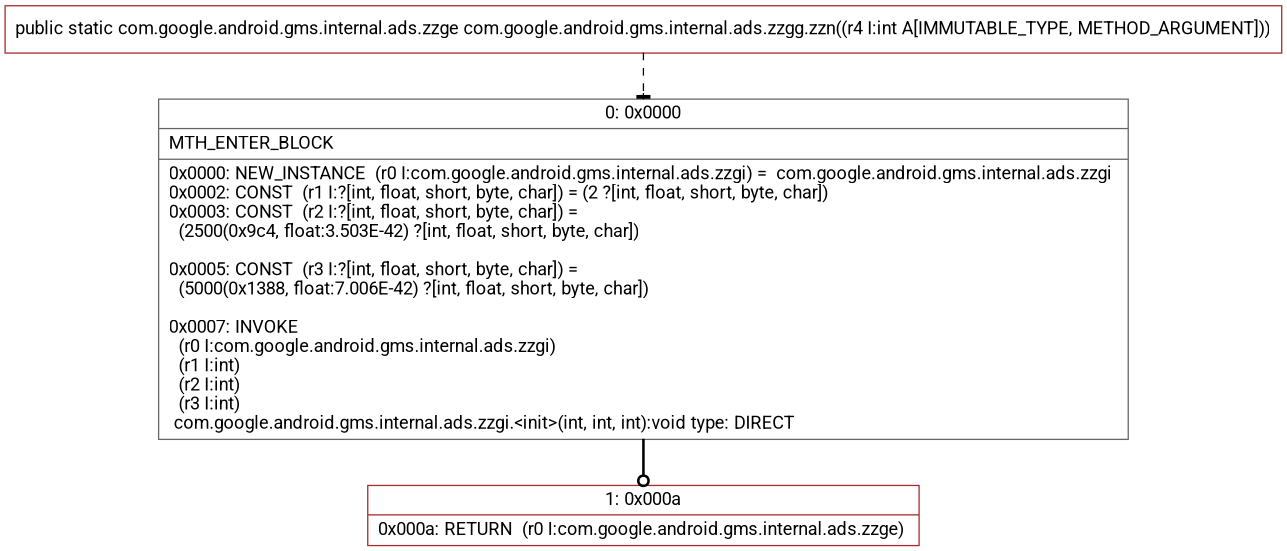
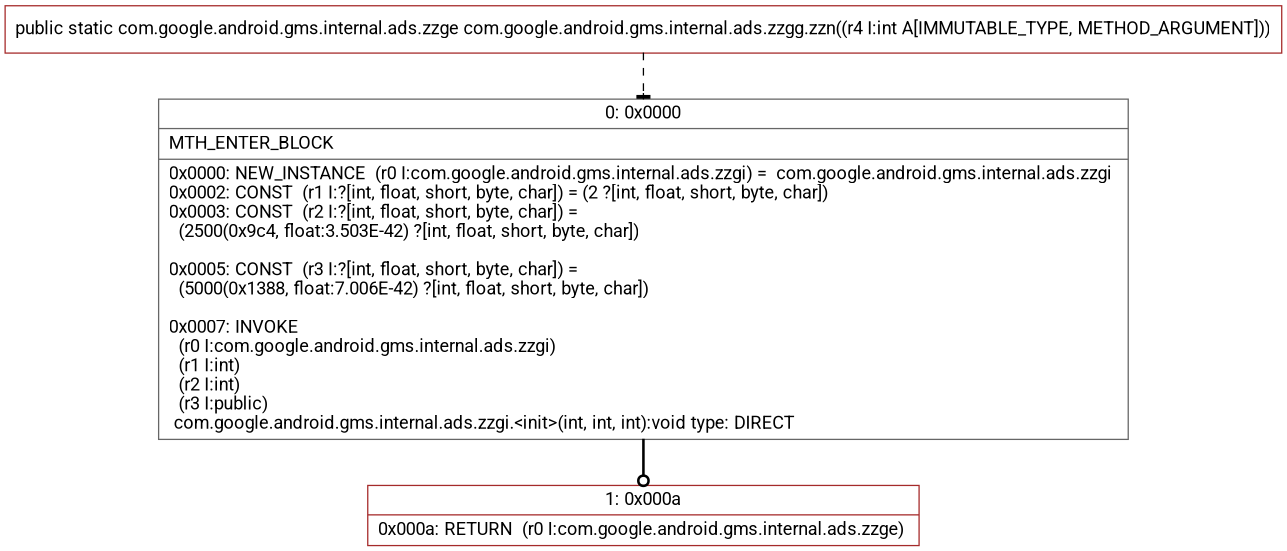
node "0: 0x0000": text "(r3 I:int)" -> "(r3 I:public)"
